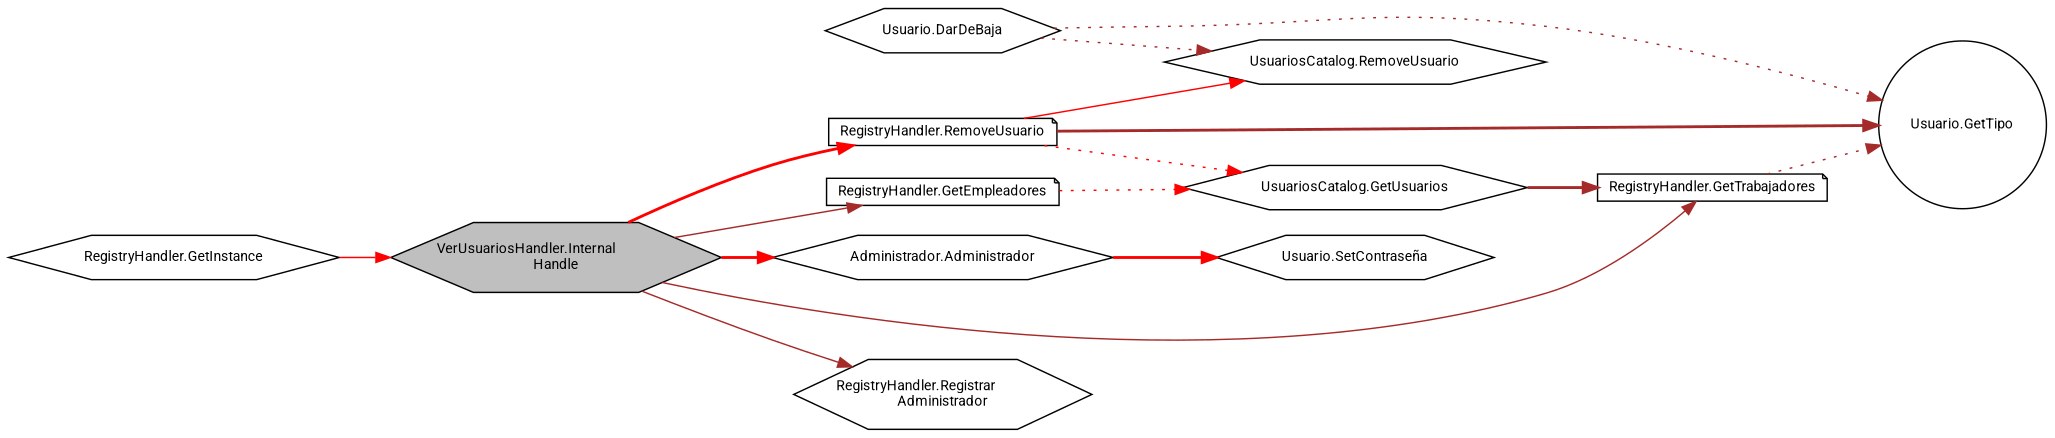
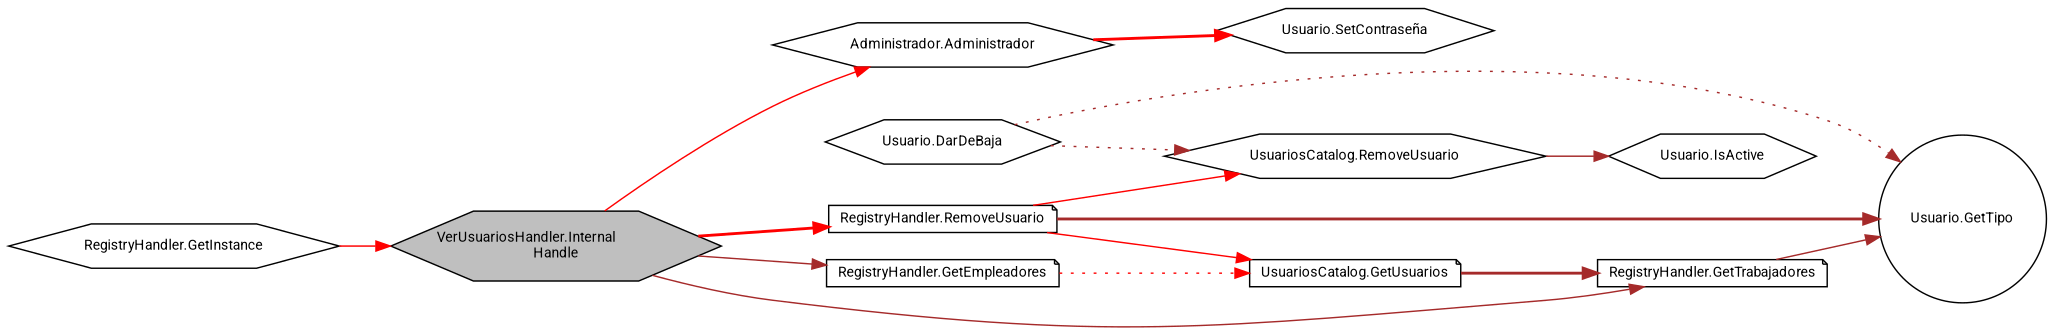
node "Usuario.IsActive": added
edge "RegistryHandler.RemoveUsuario" -> "UsuariosCatalog.GetUsuarios": style dotted -> solid
edge "RegistryHandler.GetTrabajadores" -> "Usuario.GetTipo": style dotted -> solid
node "UsuariosCatalog.GetUsuarios": shape hexagon -> note
edge "VerUsuariosHandler.Internal Handle" -> "Administrador.Administrador": style bold -> solid
node "RegistryHandler.Registrar Administrador": removed
